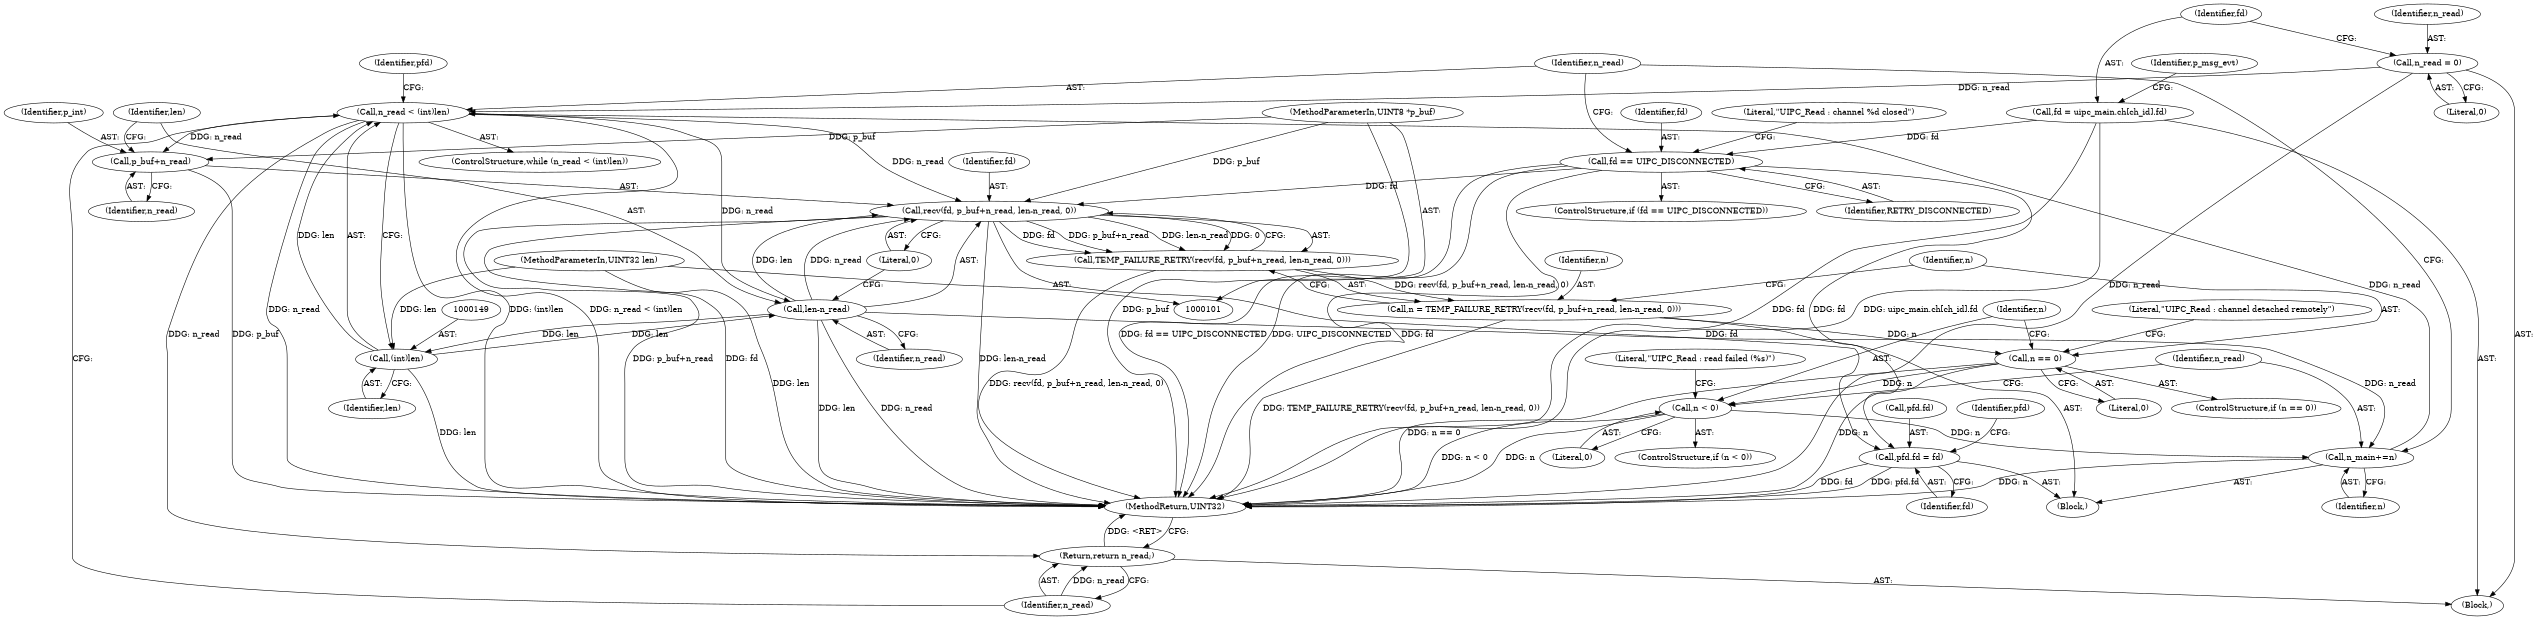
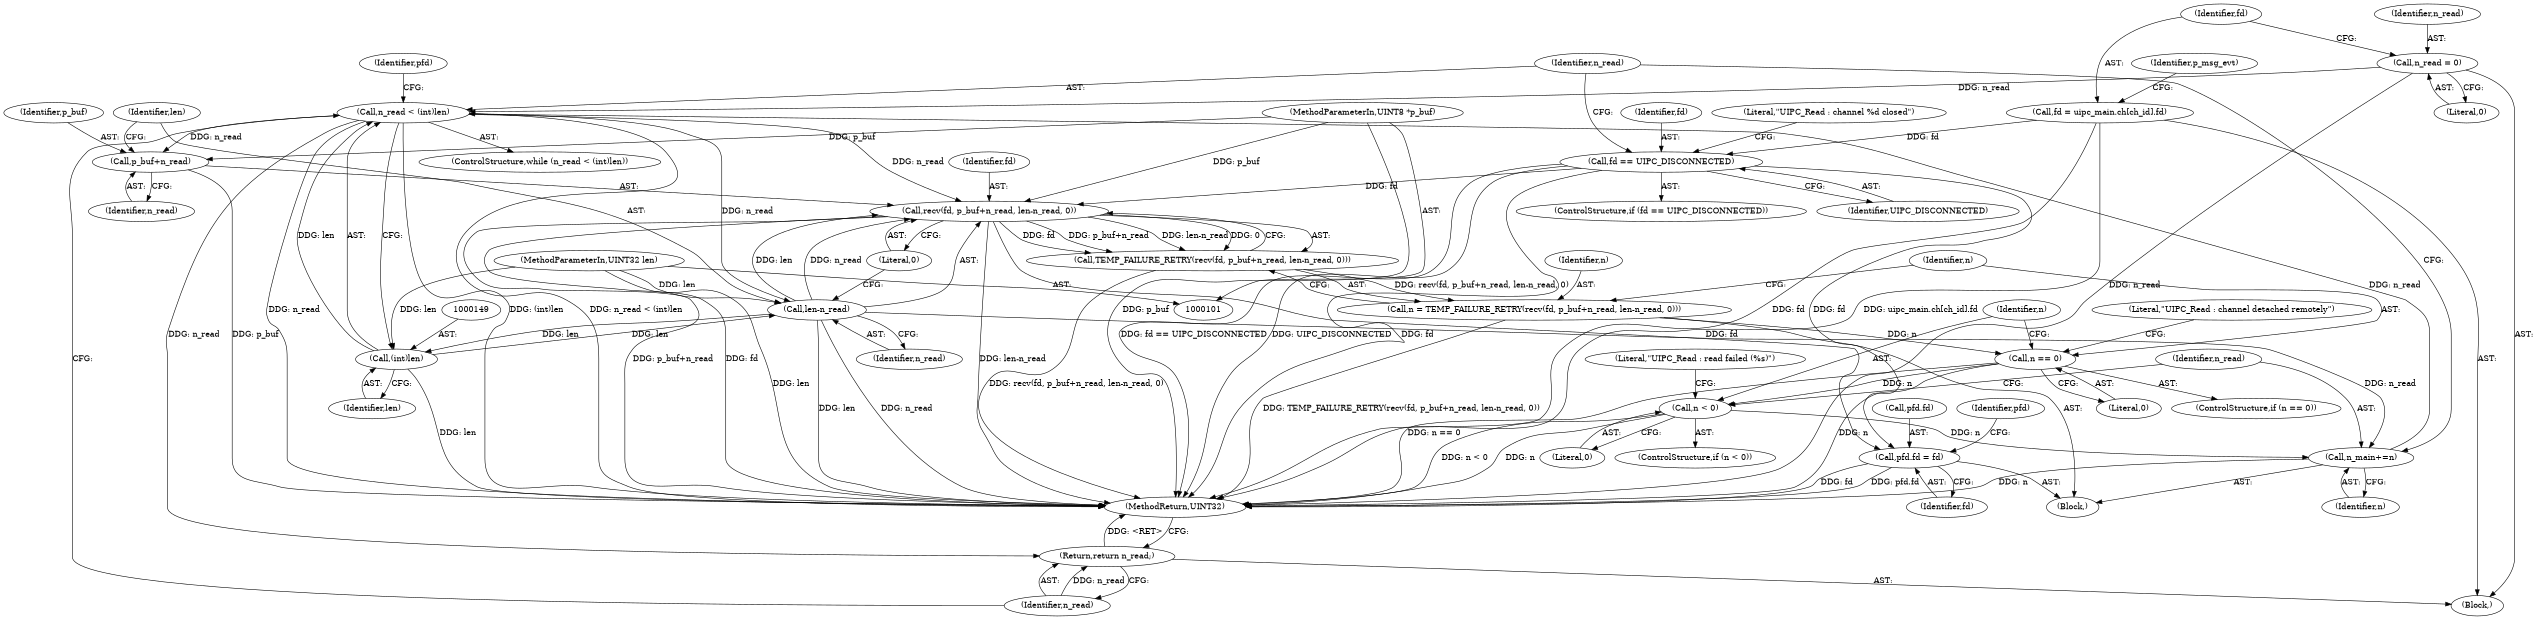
node "(Identifier,p_int)": label "(Identifier,p_int)" -> "(Identifier,p_buf)"
node "(Identifier,RETRY_DISCONNECTED)": label "(Identifier,RETRY_DISCONNECTED)" -> "(Identifier,UIPC_DISCONNECTED)"
edge "(MethodParameterIn,UINT32 len)" -> "(Call,len-n_read)": added, label "DDG: len"
